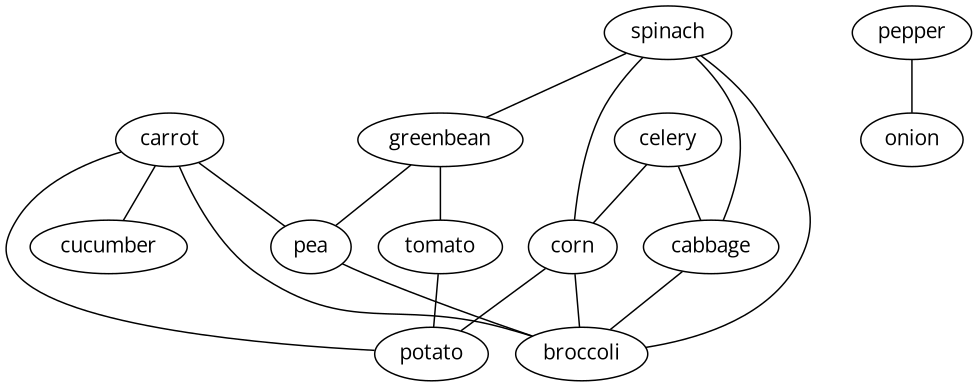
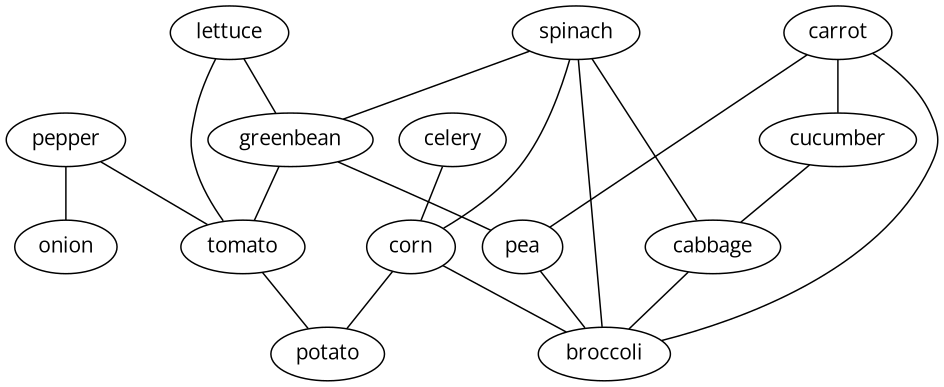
node "lettuce": added
edge "pepper" -- "tomato": added
edge "celery" -- "cabbage": now "cucumber" -- "cabbage"
edge "carrot" -- "potato": removed
